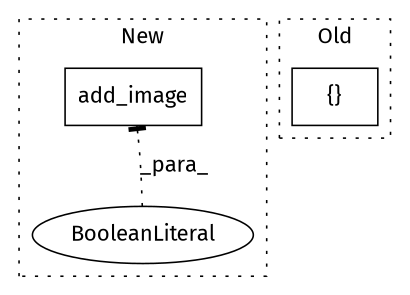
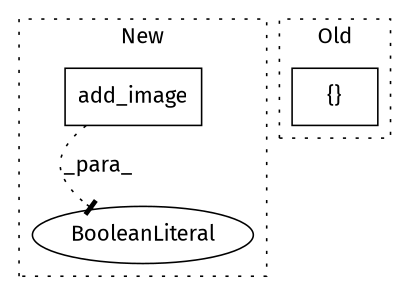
edge "BooleanLiteral" -> "add_image": reversed
